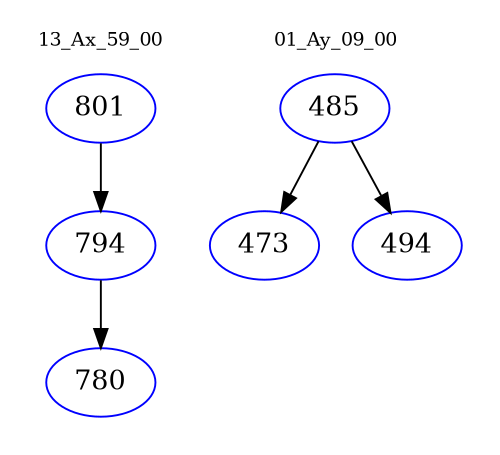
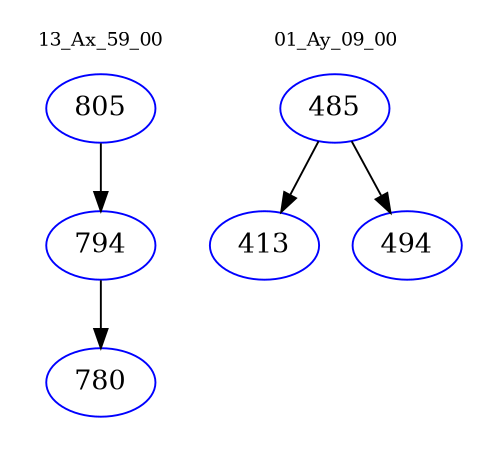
node "801": label "801" -> "805"
node "473": label "473" -> "413"
